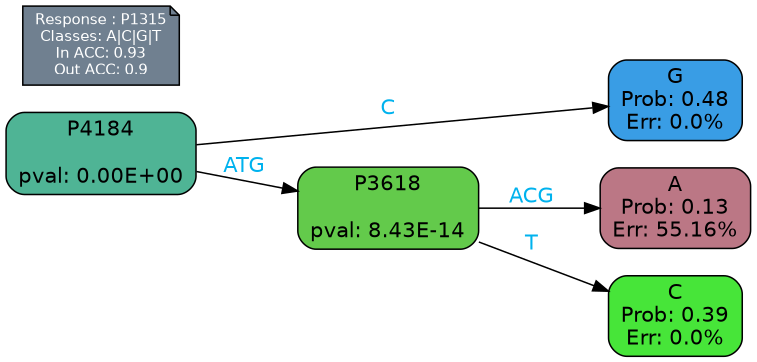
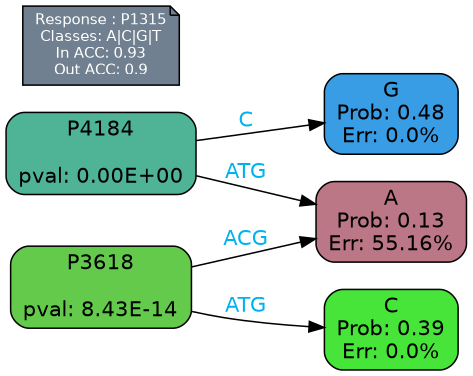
edge "P4184 pval: 0.00E+00" -> "P3618 pval: 8.43E-14": now "P4184 pval: 0.00E+00" -> "A Prob: 0.13 Err: 55.16%"
edge "P3618 pval: 8.43E-14" -> "C Prob: 0.39 Err: 0.0%": label "T" -> "ATG"
